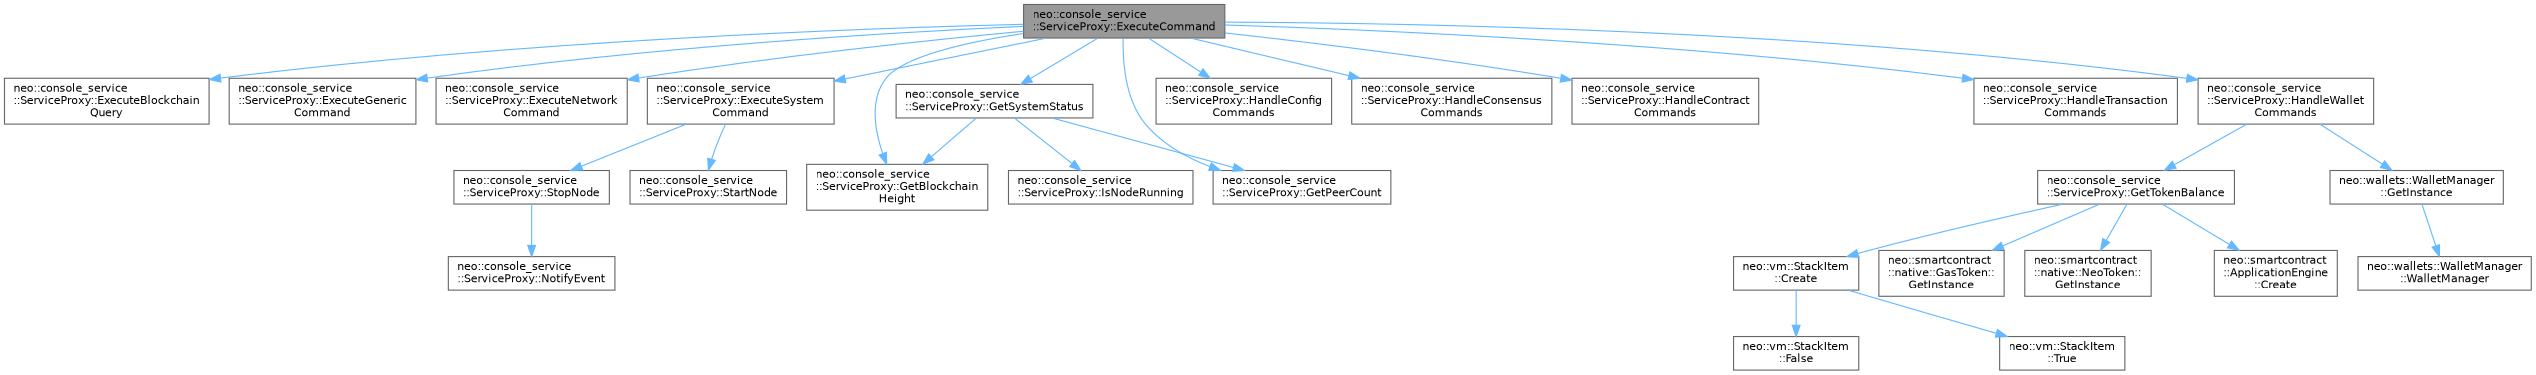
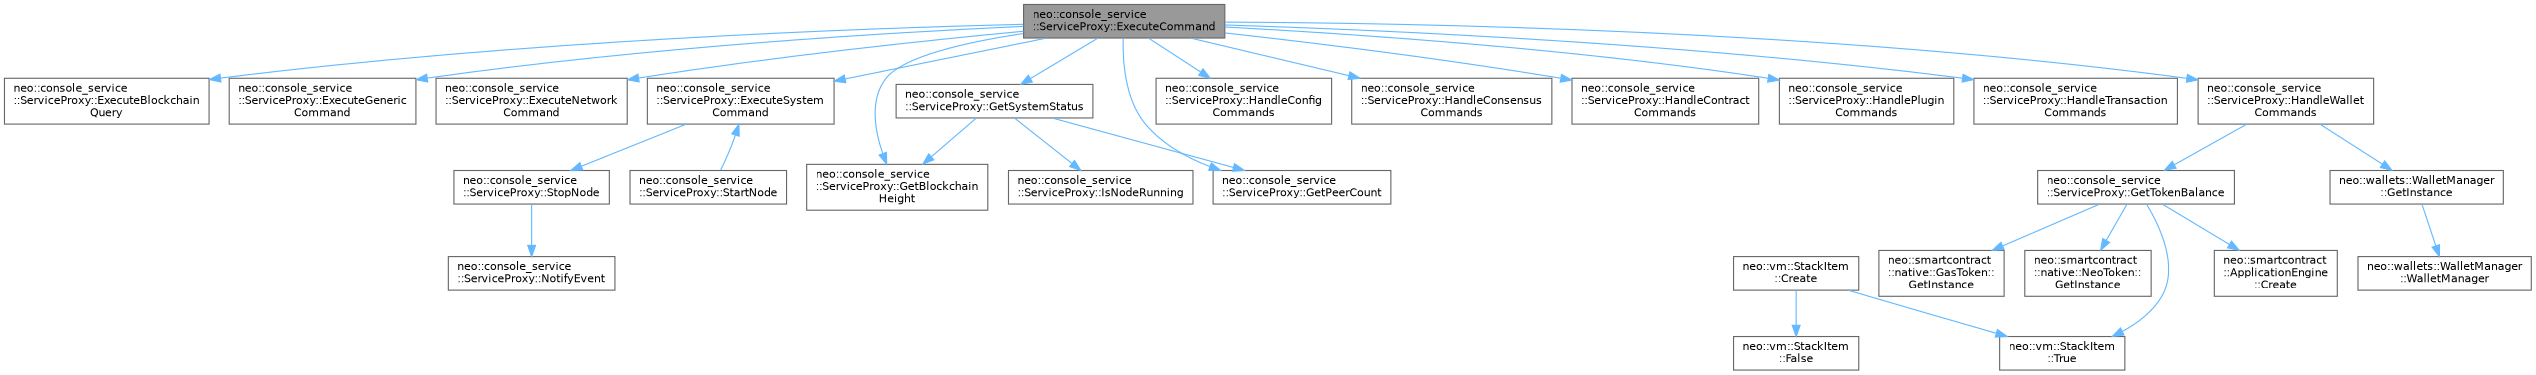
node "neo::console_service ::ServiceProxy::HandlePlugin Commands": added
edge "neo::console_service ::ServiceProxy::ExecuteSystem Command" -> "neo::console_service ::ServiceProxy::StartNode": reversed
edge "neo::console_service ::ServiceProxy::GetTokenBalance" -> "neo::vm::StackItem ::Create": now "neo::console_service ::ServiceProxy::GetTokenBalance" -> "neo::vm::StackItem ::True"
